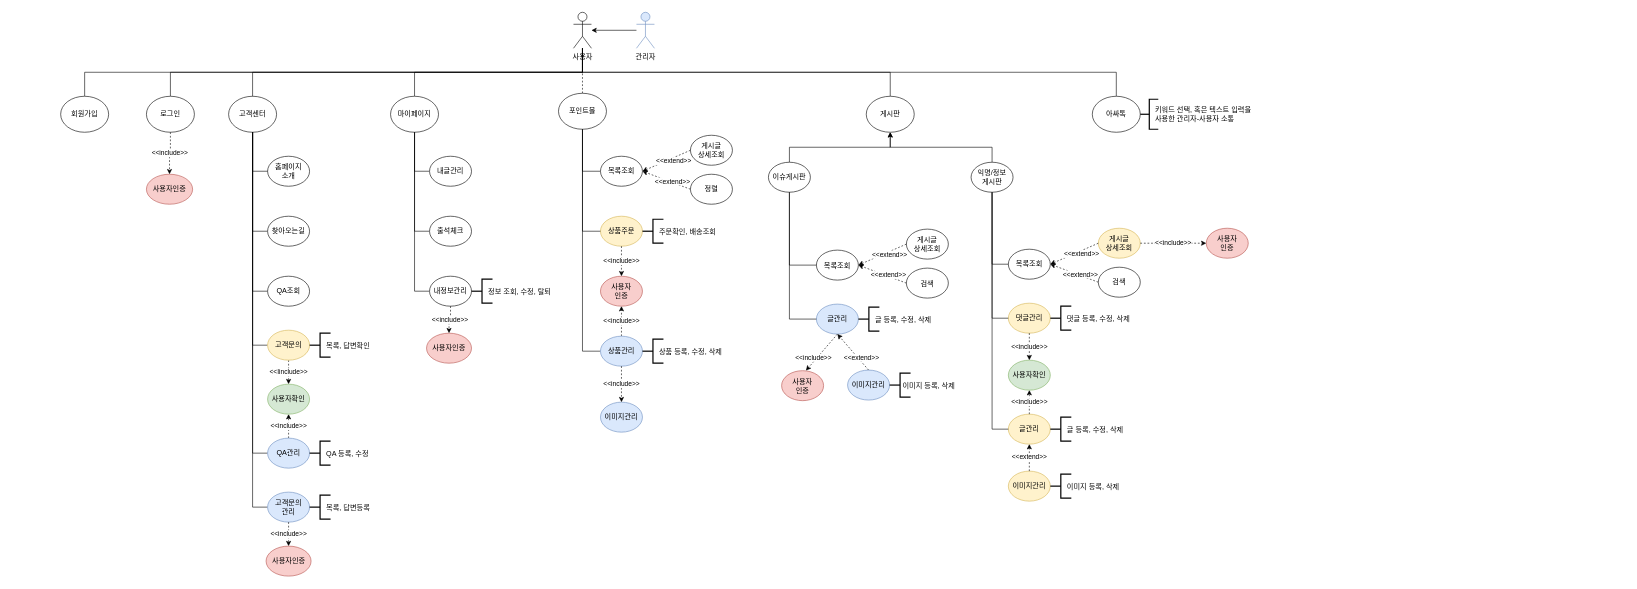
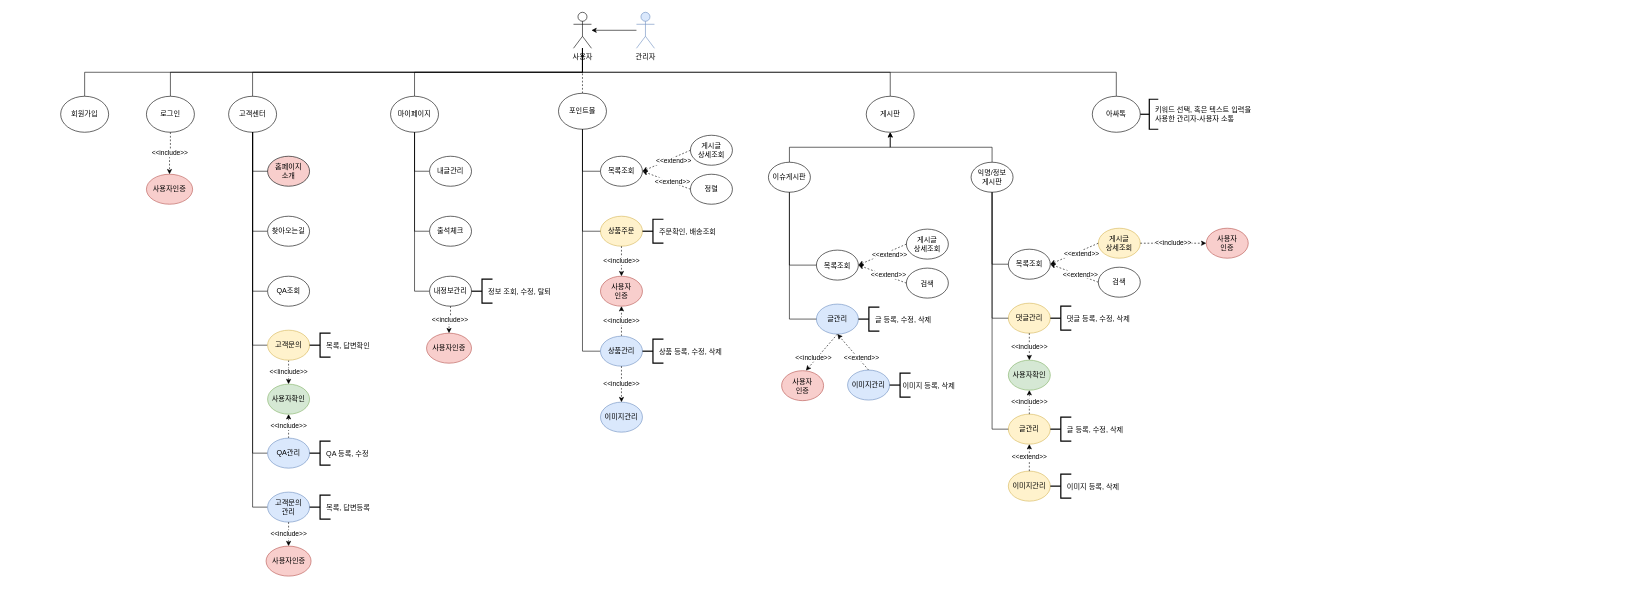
node "홈페이지 소개": fillcolor #ffffff -> #f8cecc
